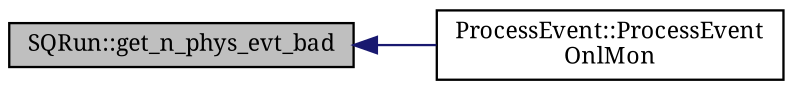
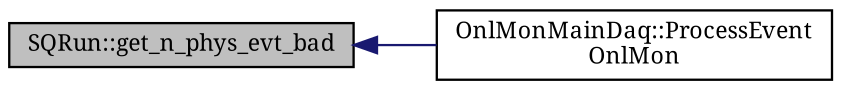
node "ProcessEvent::ProcessEvent OnlMon": label "ProcessEvent::ProcessEvent OnlMon" -> "OnlMonMainDaq::ProcessEvent OnlMon"
